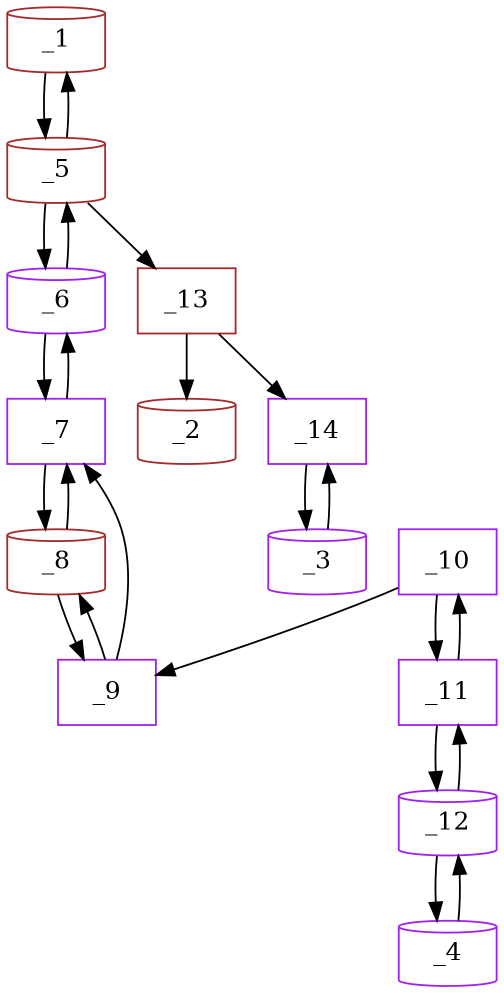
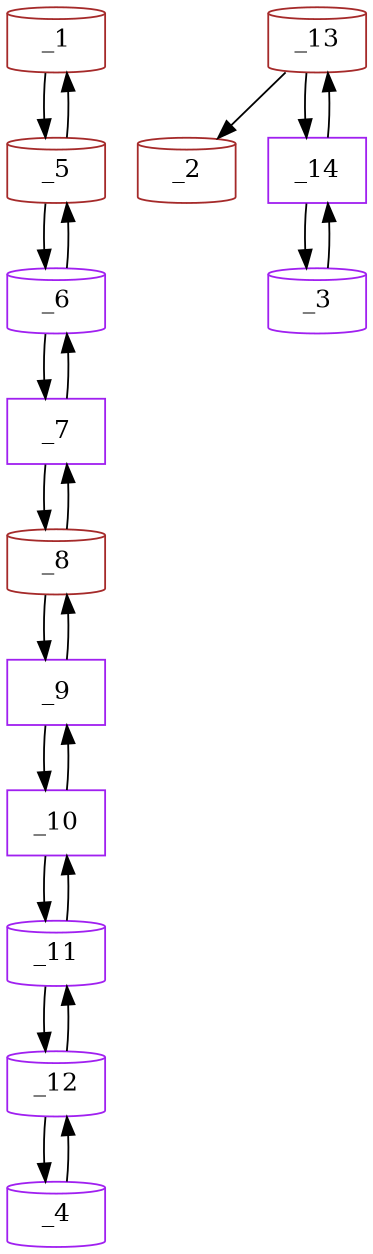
edge "_5" -> "_13": now "_14" -> "_13"
node "_13": shape box -> cylinder
edge "_9" -> "_7": now "_9" -> "_10"
node "_11": shape box -> cylinder
